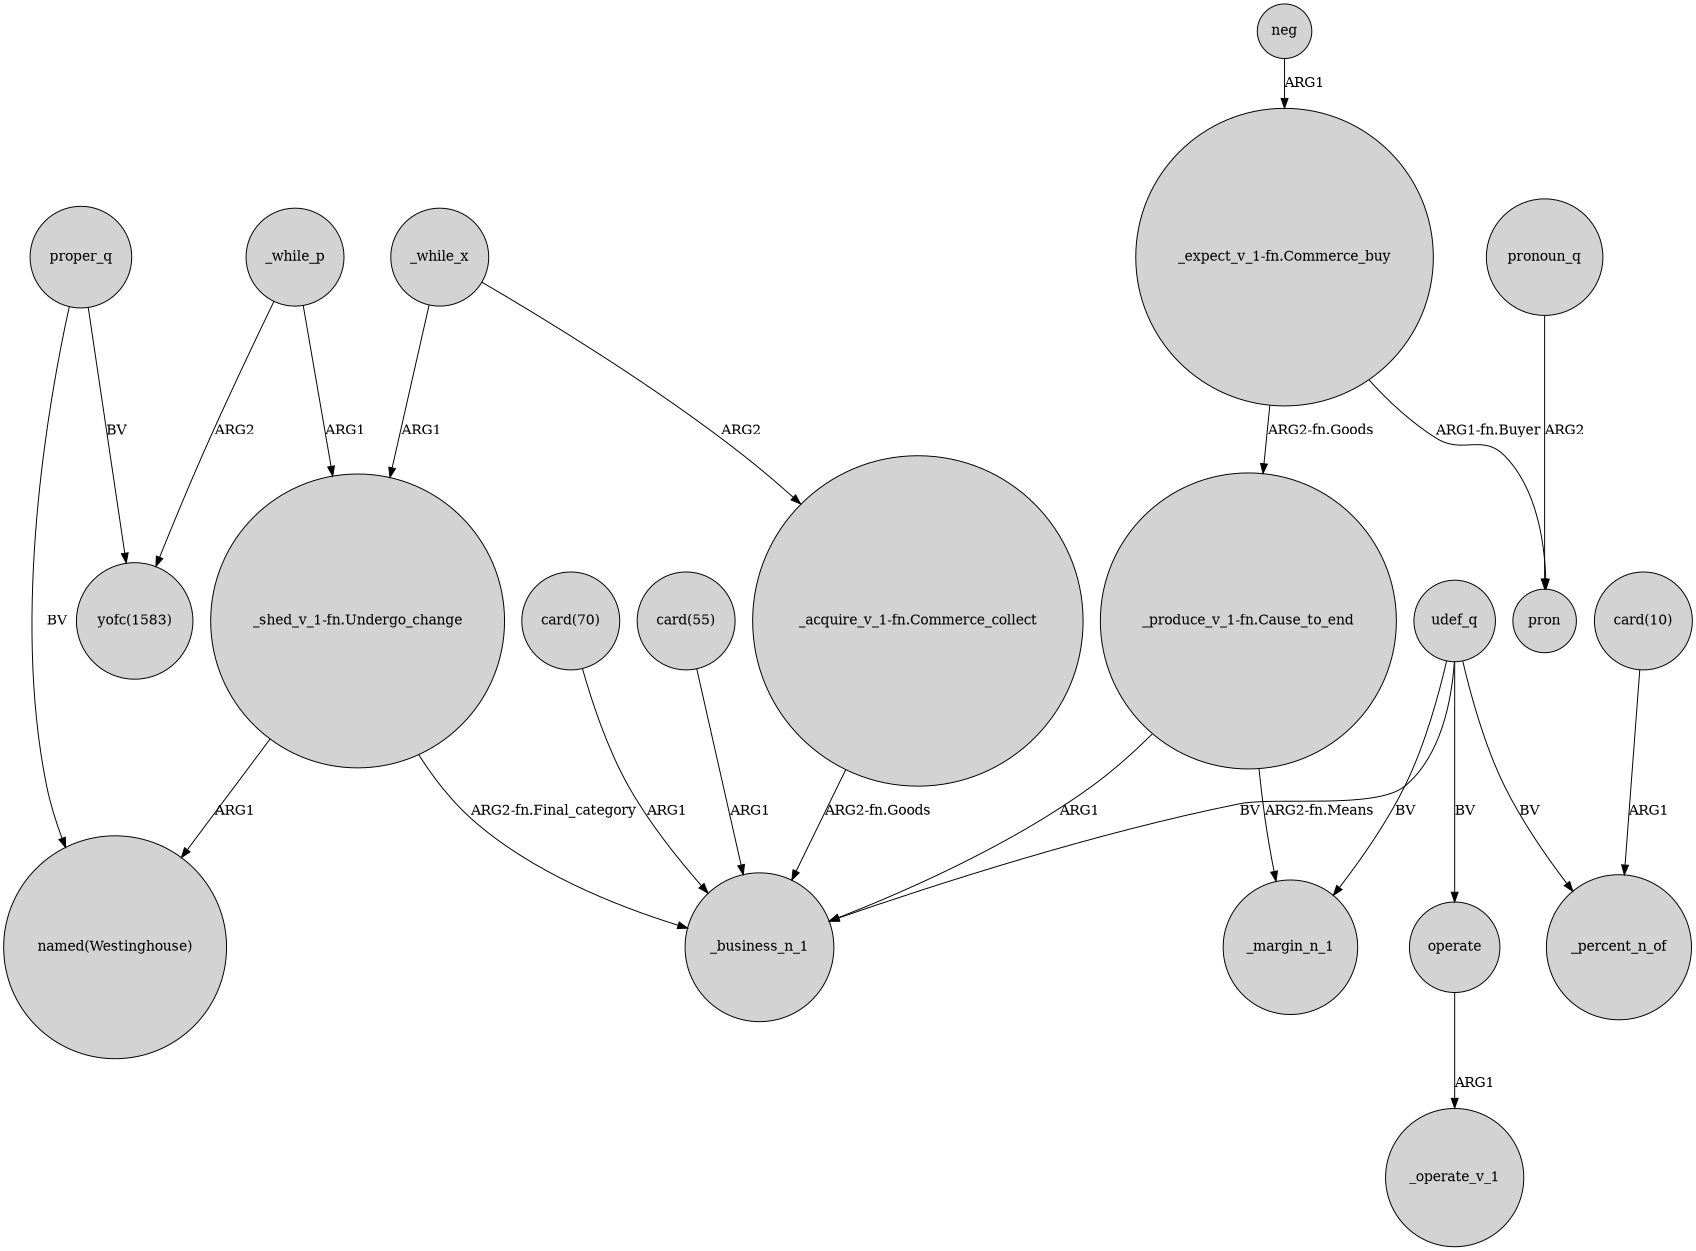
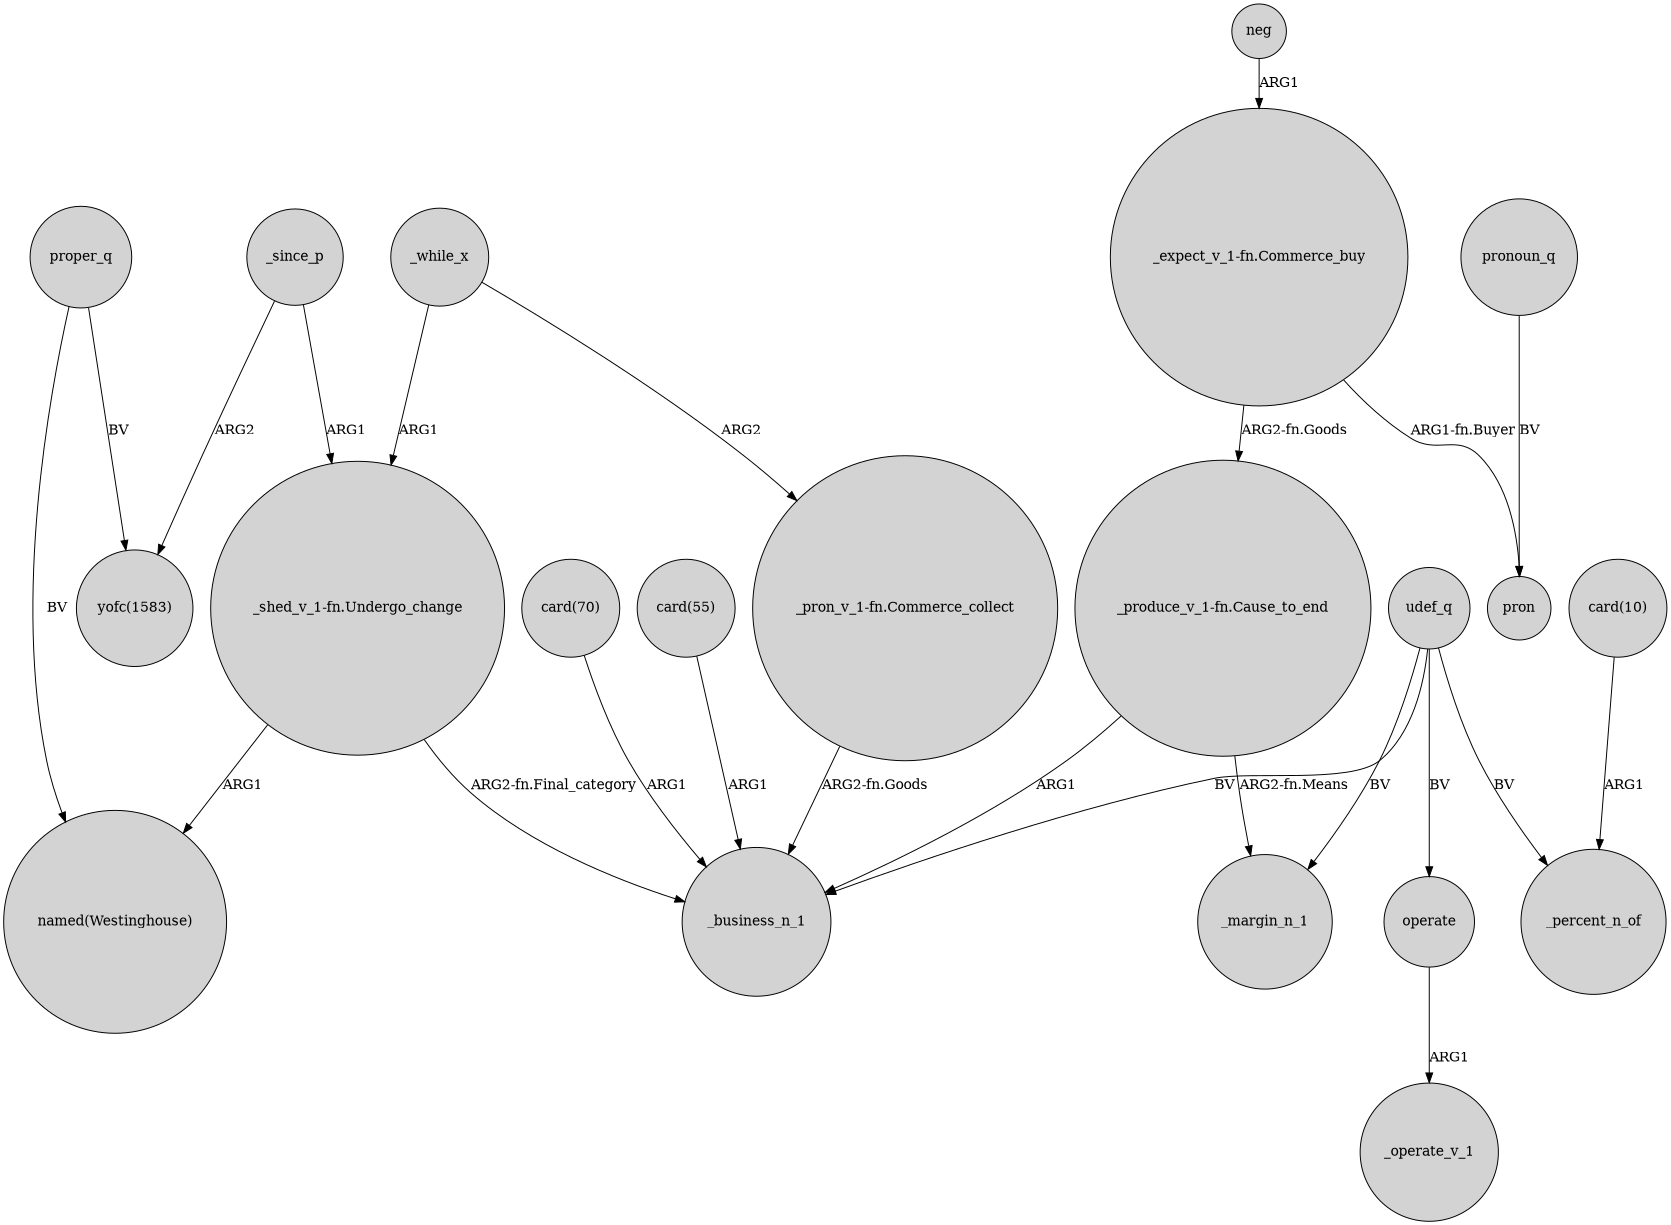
node "_while_p": label "_while_p" -> "_since_p"
edge "pronoun_q" -> "pron": label "ARG2" -> "BV"
node "_acquire_v_1-fn.Commerce_collect": label "_acquire_v_1-fn.Commerce_collect" -> "_pron_v_1-fn.Commerce_collect"
